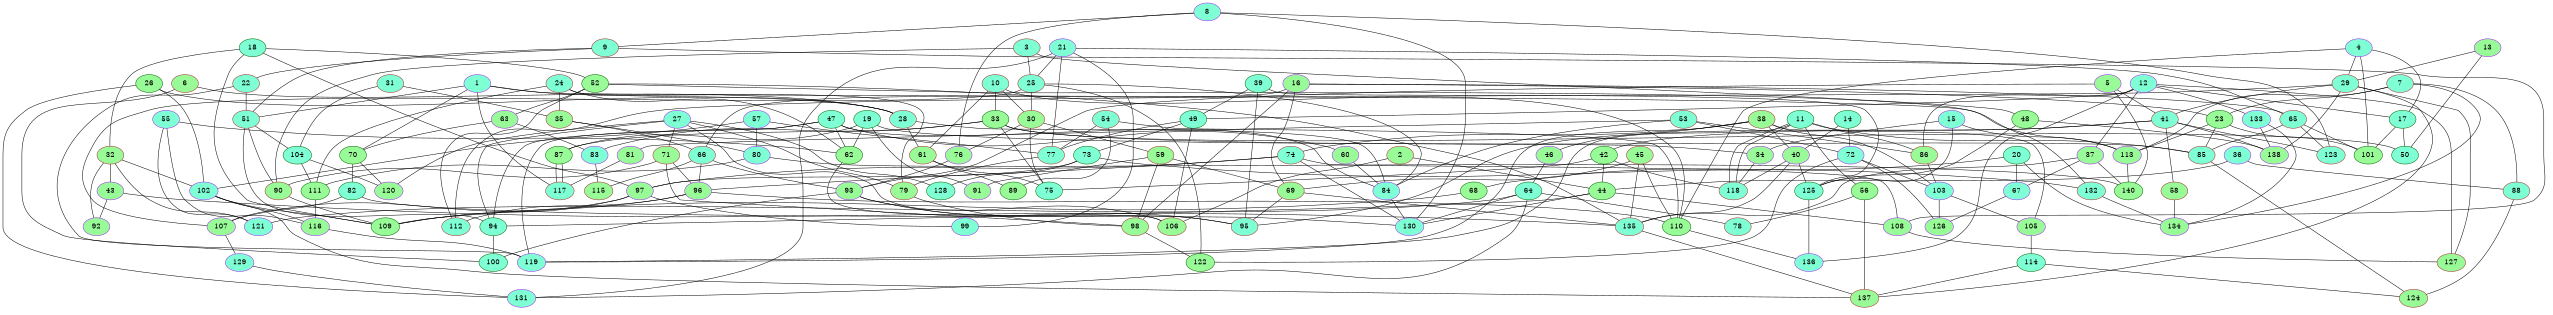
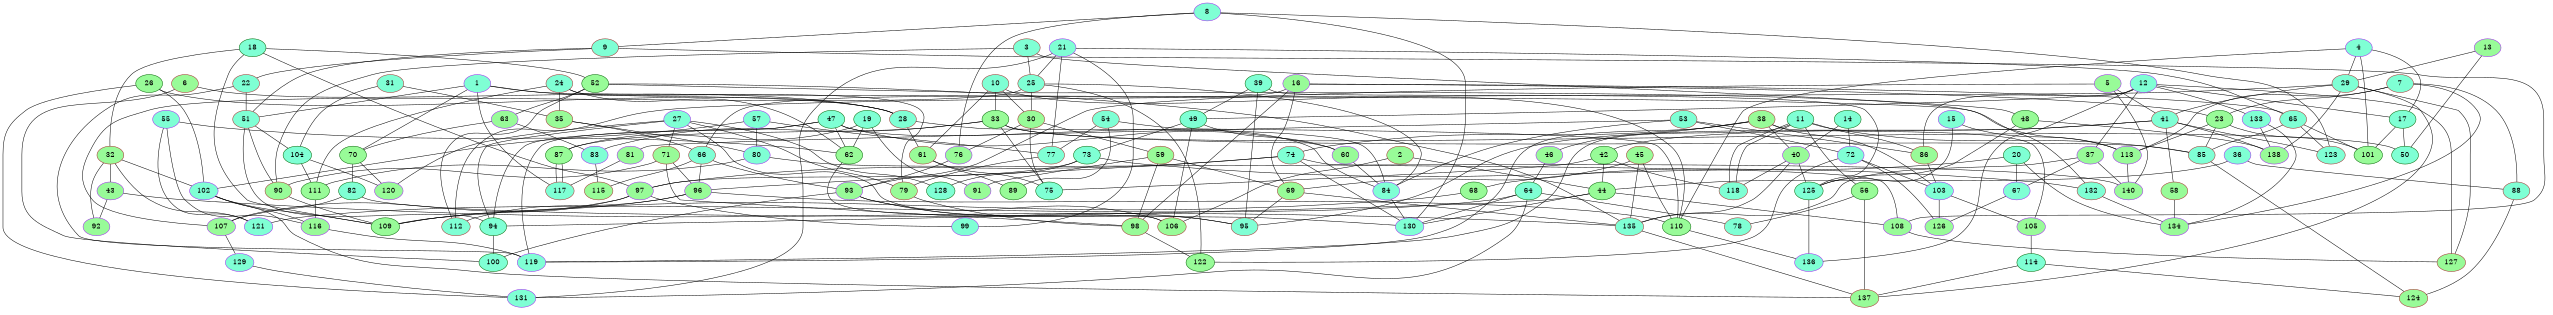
edge "49" -- "77": now "49" -- "60"
node "34": removed
node "140": color darkgreen -> purple
